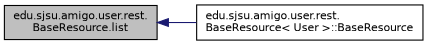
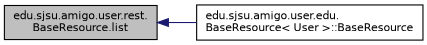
node "edu.sjsu.amigo.user.rest. BaseResource< User >::BaseResource": label "edu.sjsu.amigo.user.rest. BaseResource< User >::BaseResource" -> "edu.sjsu.amigo.user.edu. BaseResource< User >::BaseResource"
